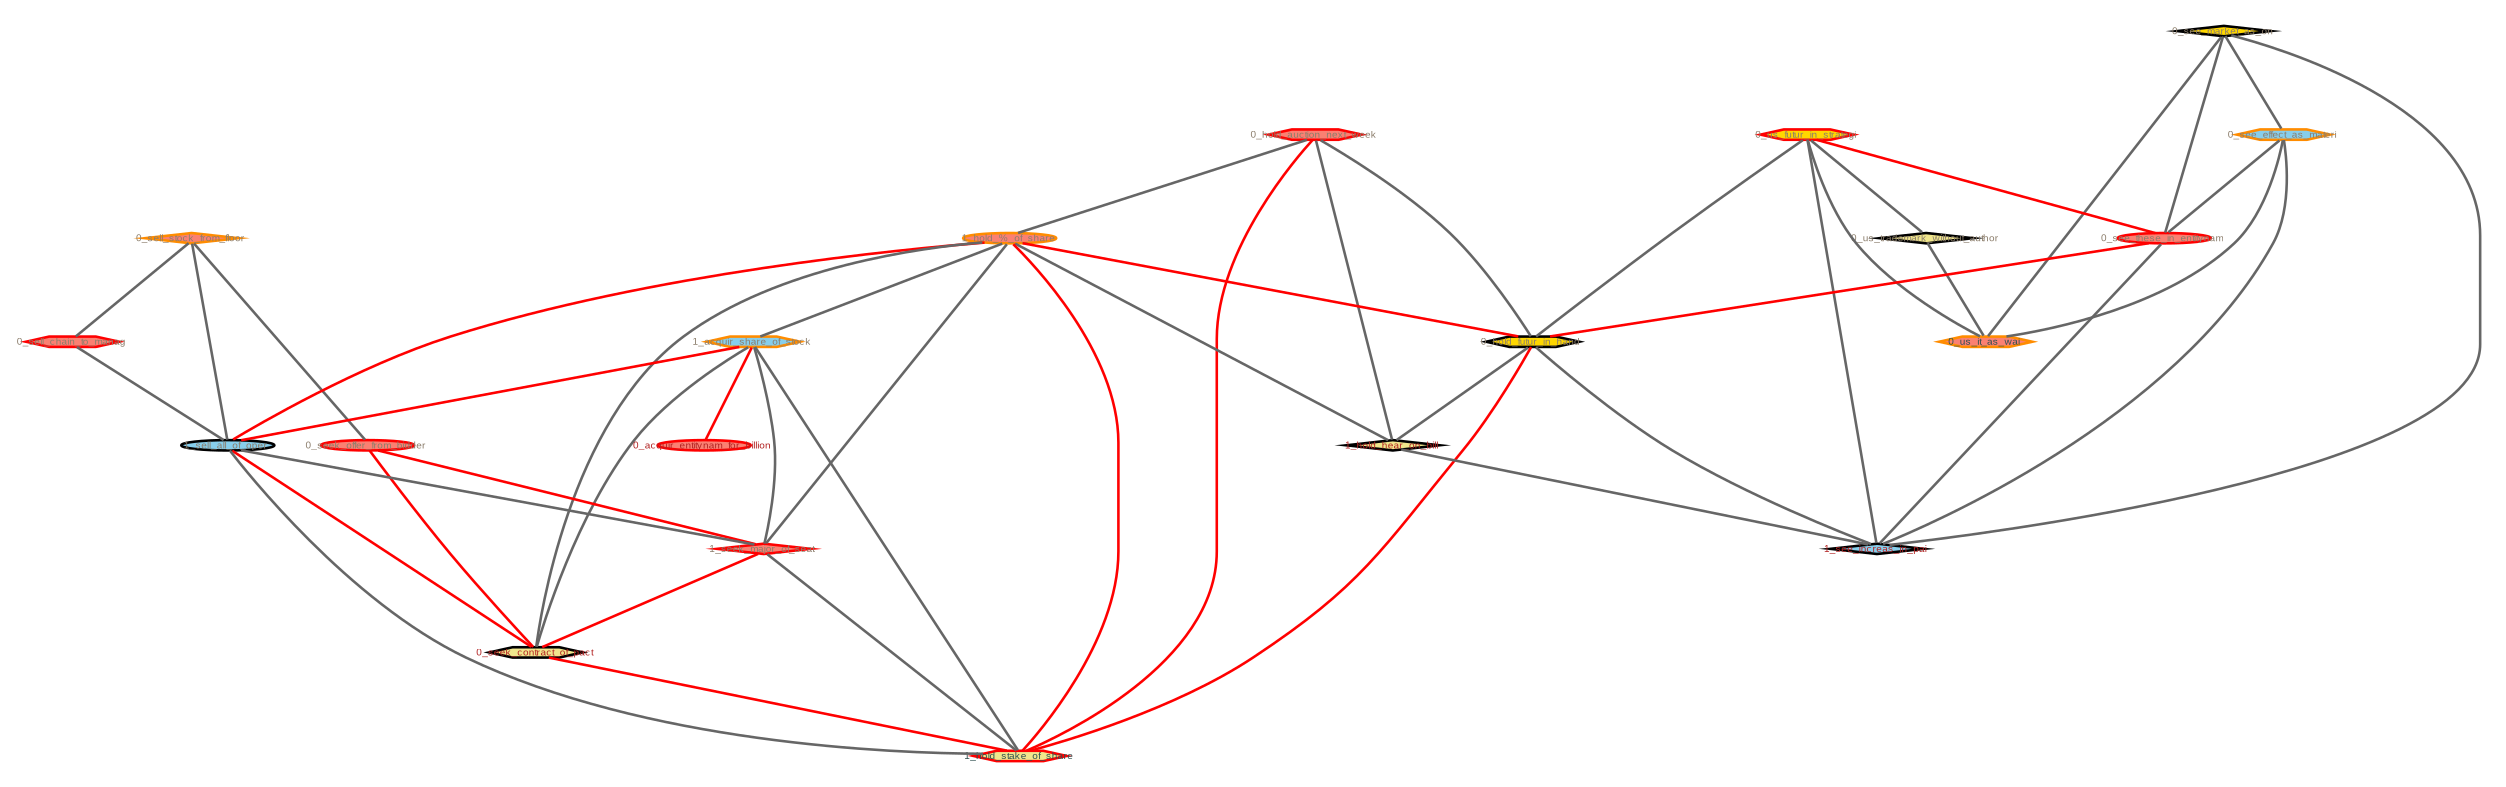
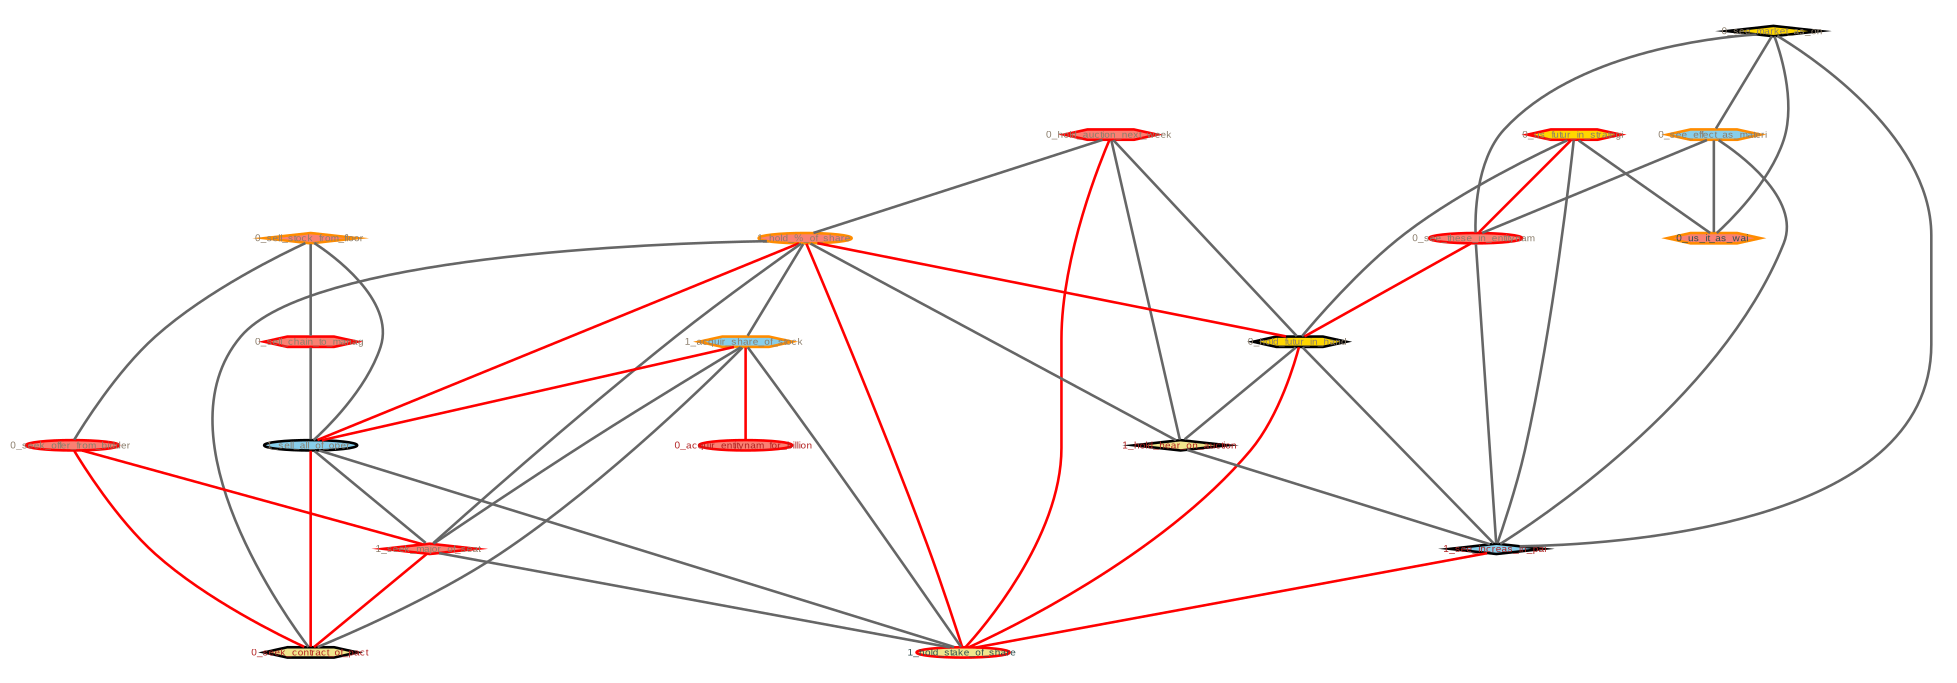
node "0_us_trademark_without_author": removed
node "1_hold_hear_on_bill": label "1_hold_hear_on_bill" -> "1_hold_hear_on_auction"
edge "0_seek_contract_of_pact" -- "1_hold_stake_of_share": now "1_see_increas_in_pai" -- "1_hold_stake_of_share"
node "1_hold_stake_of_share": shape hexagon -> ellipse
